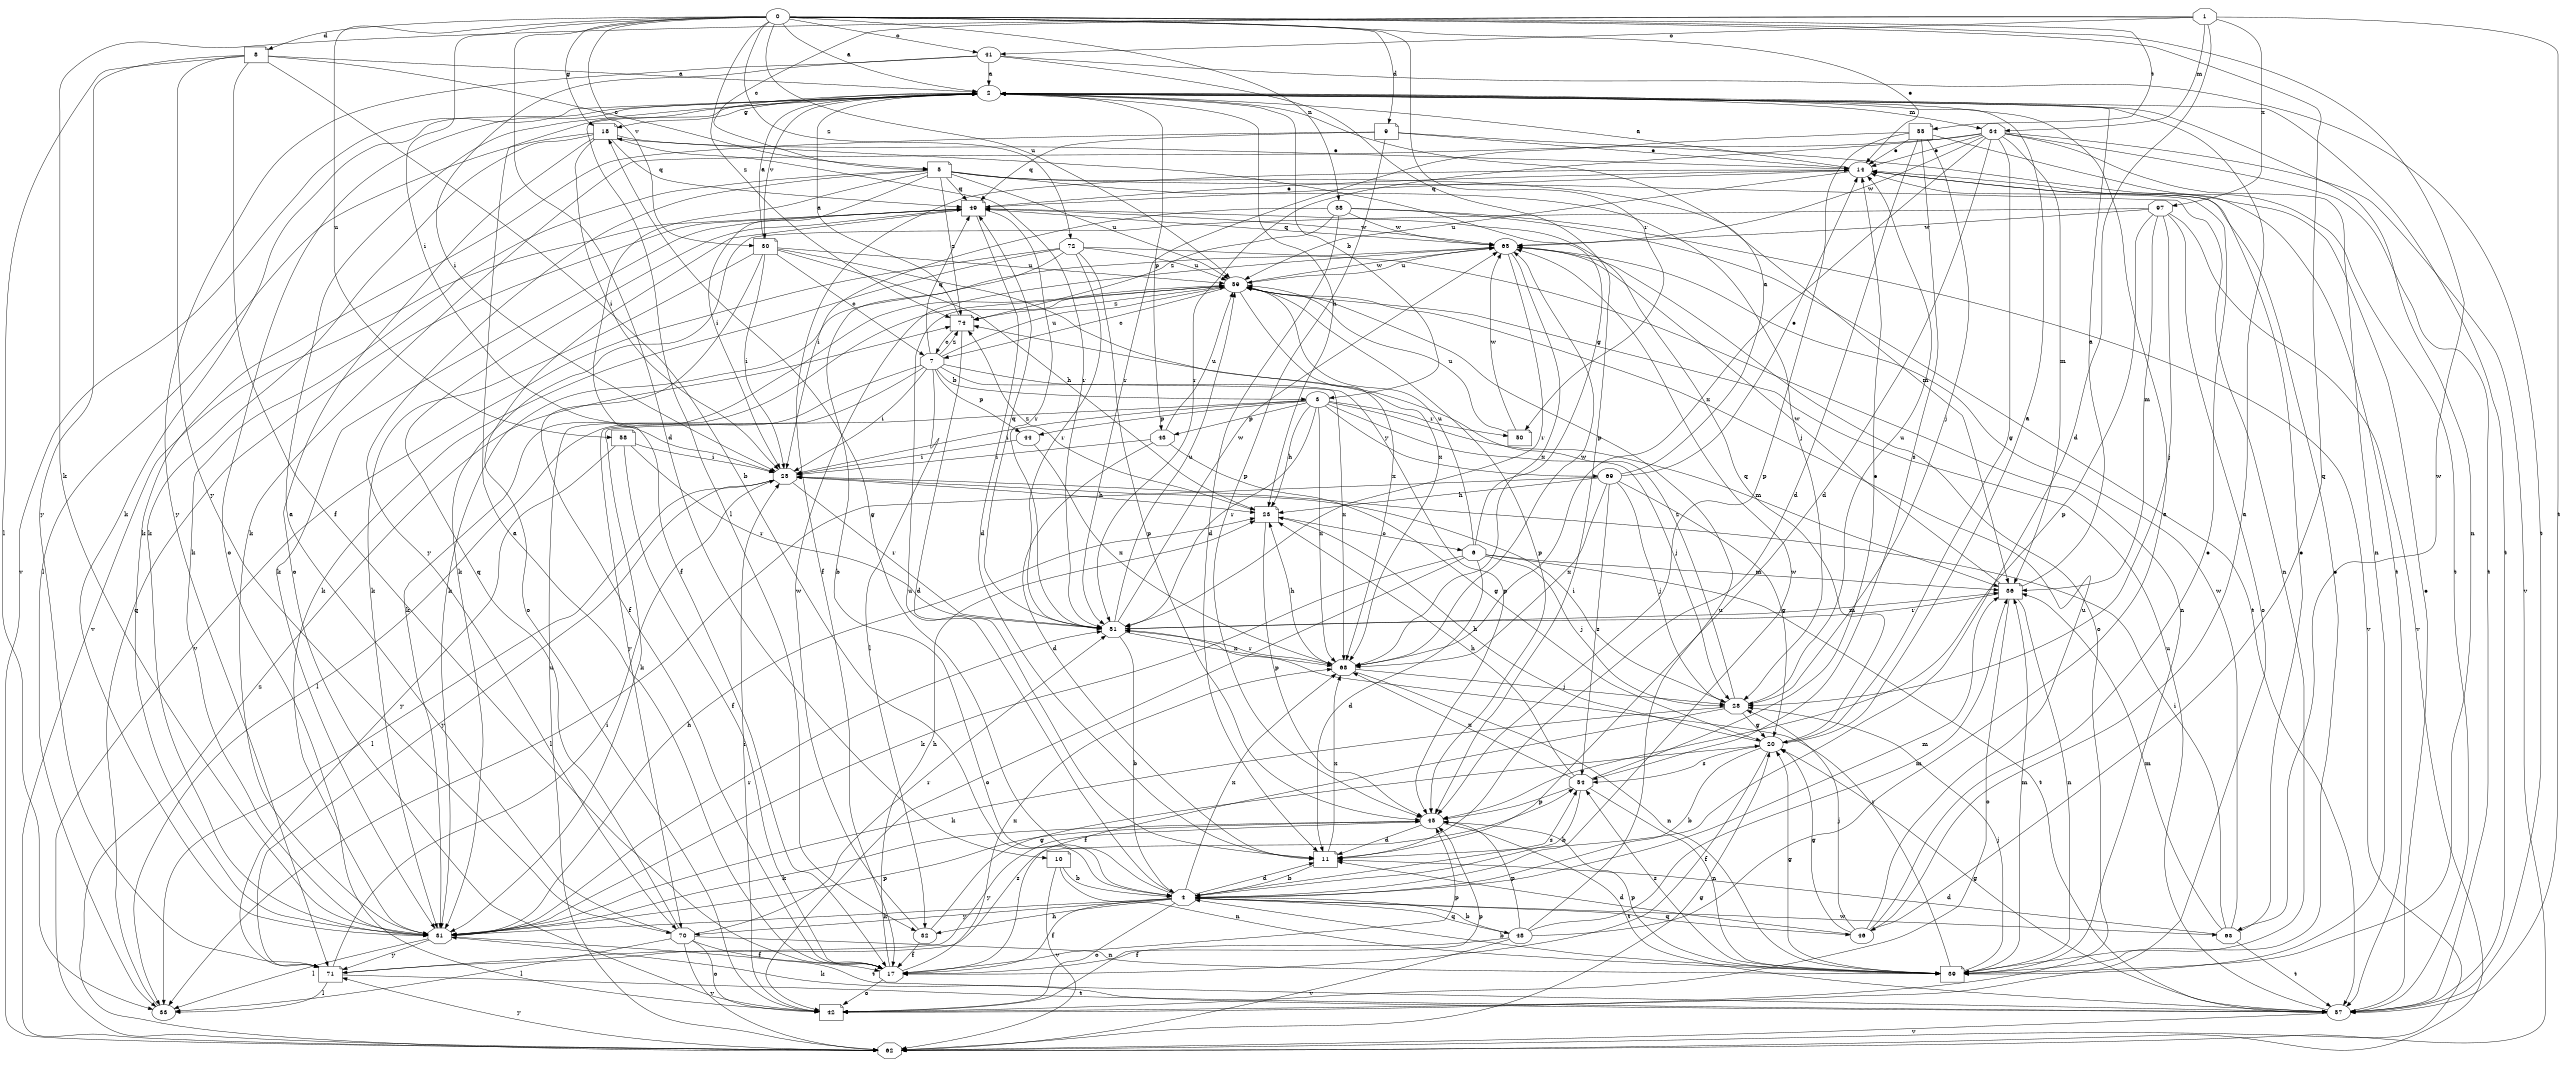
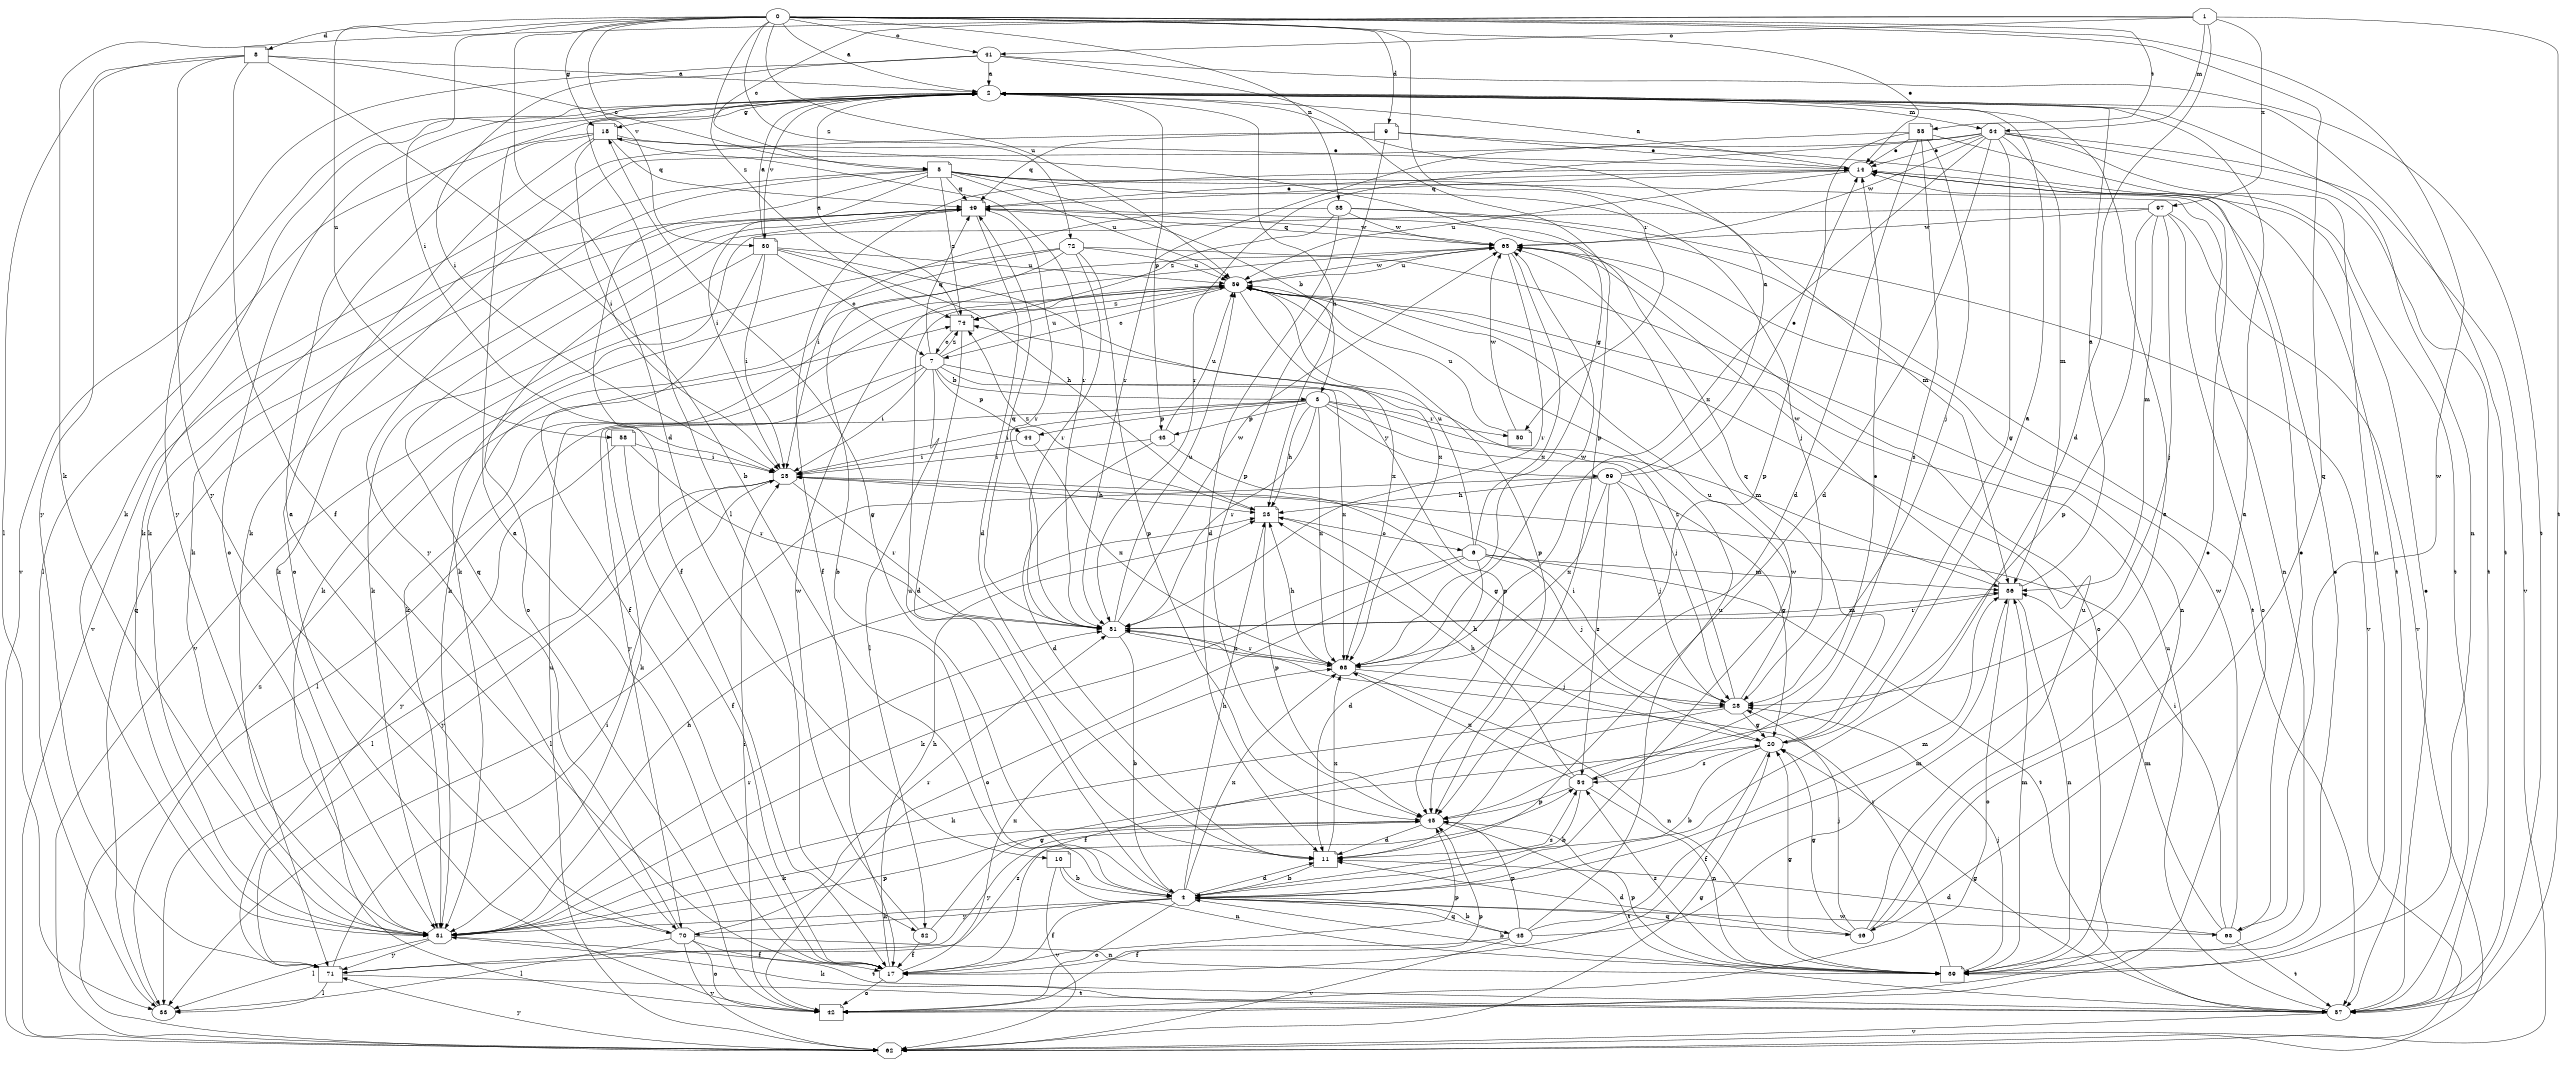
edge "2" -> "3": now "5" -> "3"
edge "28" -> "14": now "28" -> "59"
edge "4" -> "32": now "4" -> "23"
